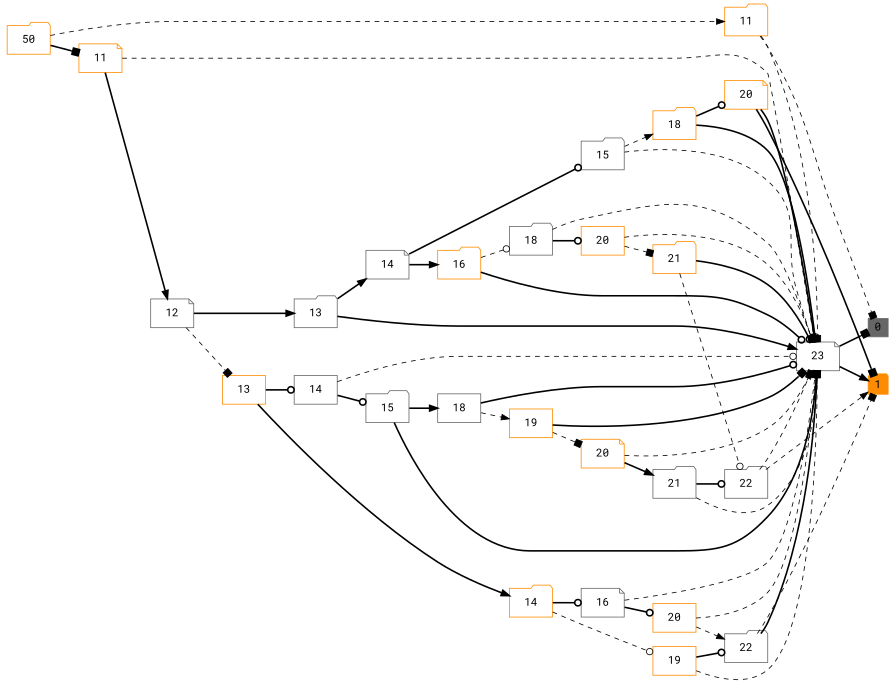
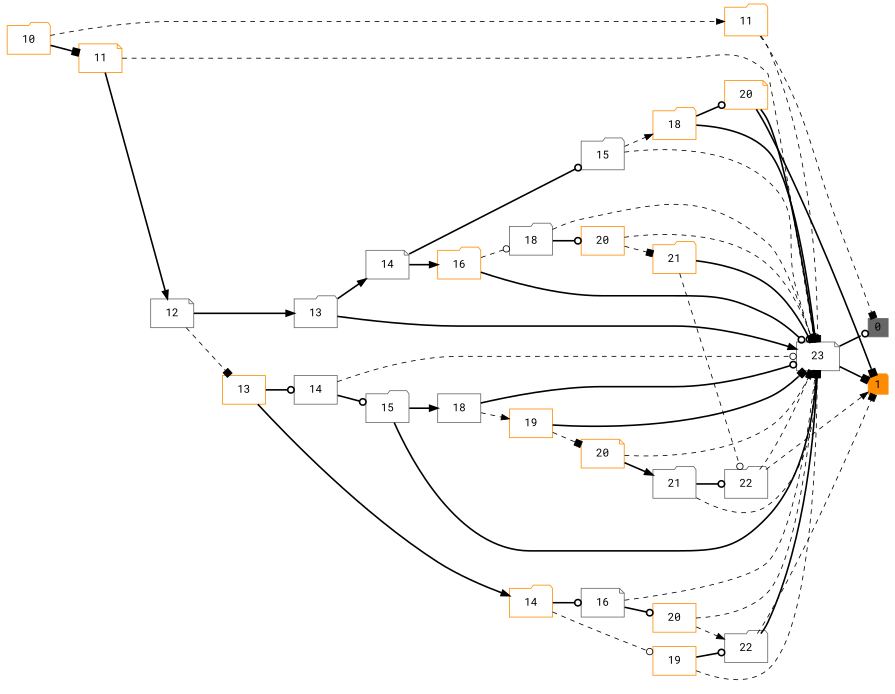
node "50": label "50" -> "10"
edge "23" -> "0": arrowhead box -> odot
edge "23" -> "1": arrowhead normal -> box
